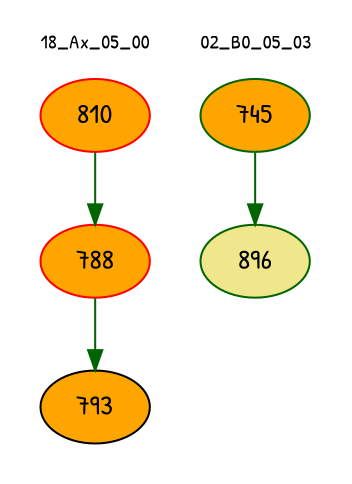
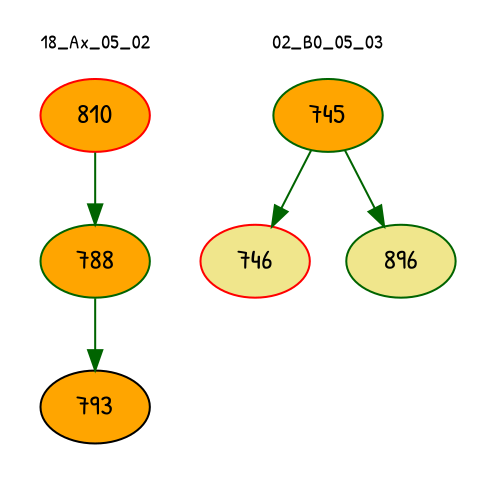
cluster "18_Ax_05_00": label "18_Ax_05_00" -> "18_Ax_05_02"
node "788": color red -> darkgreen
node "746": added
